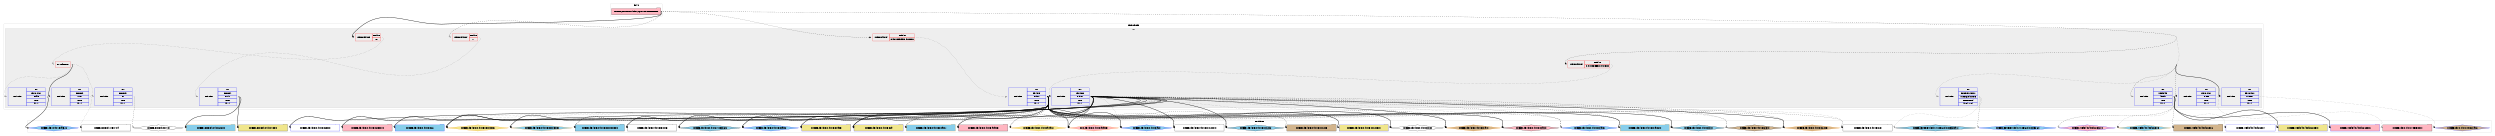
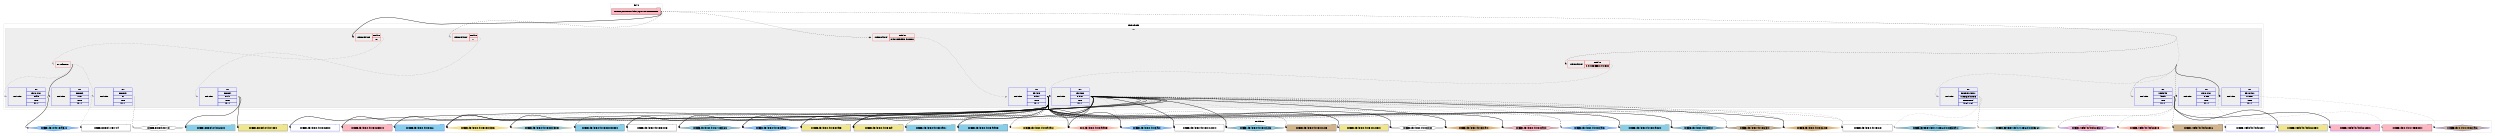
node "portage://dev-lang/python-3.9.19_p3": fillcolor lightpink -> skyblue
node "portage://games-emulation/mupen64plus-core-2.6.0": color blue -> darkorange
node "portage://media-libs/libsdl2-2.30.3": fillcolor skyblue -> lightpink
